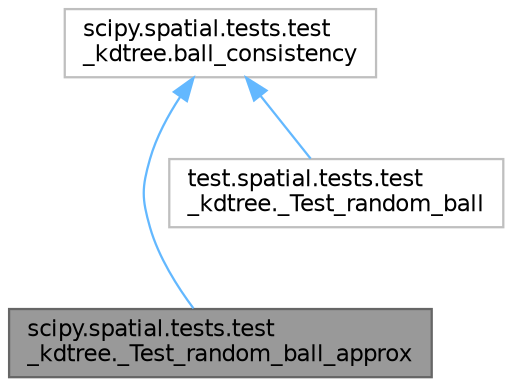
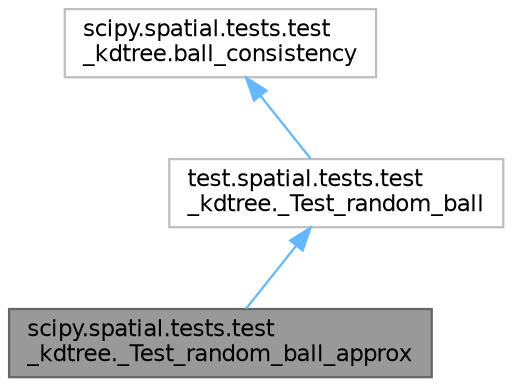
edge "scipy.spatial.tests.test _kdtree._Test_random_ball_approx" -> "scipy.spatial.tests.test _kdtree.ball_consistency": now "scipy.spatial.tests.test _kdtree._Test_random_ball_approx" -> "test.spatial.tests.test _kdtree._Test_random_ball"
